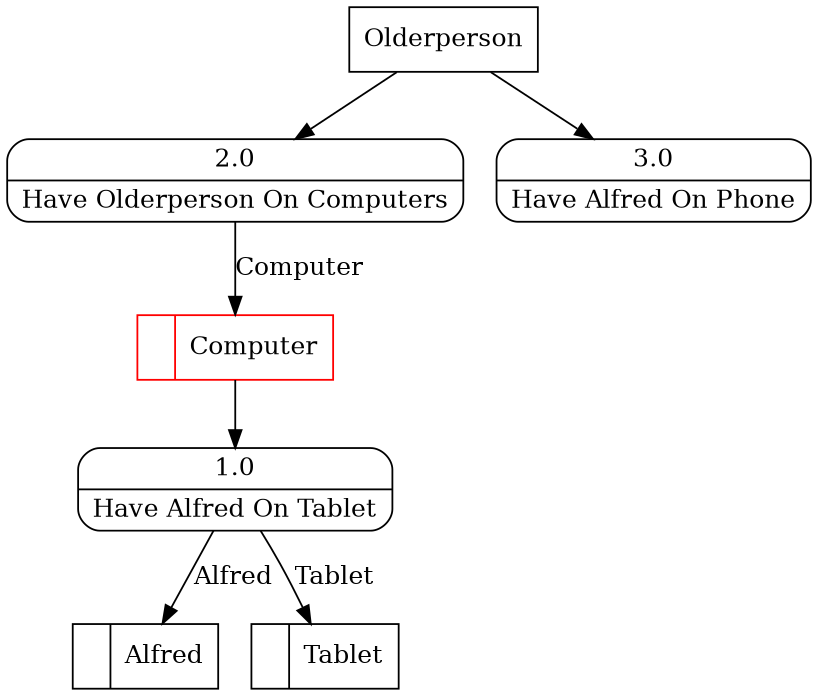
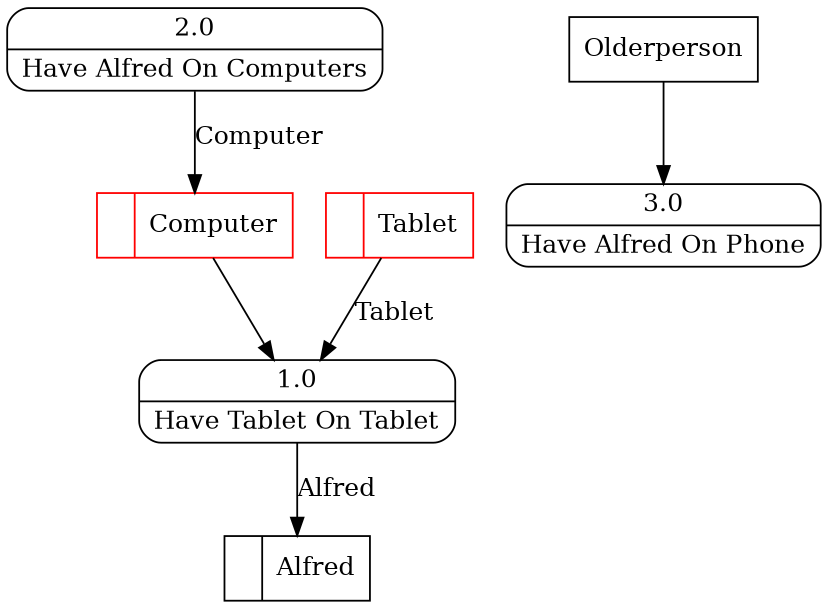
edge "Olderperson" -> "2.0": removed
node "2.0": text "Have Olderperson On Computers" -> "Have Alfred On Computers"
node "1.0": text "Have Alfred On Tablet" -> "Have Tablet On Tablet"
edge "1.0" -> "Tablet": reversed
node "Tablet": color black -> red
